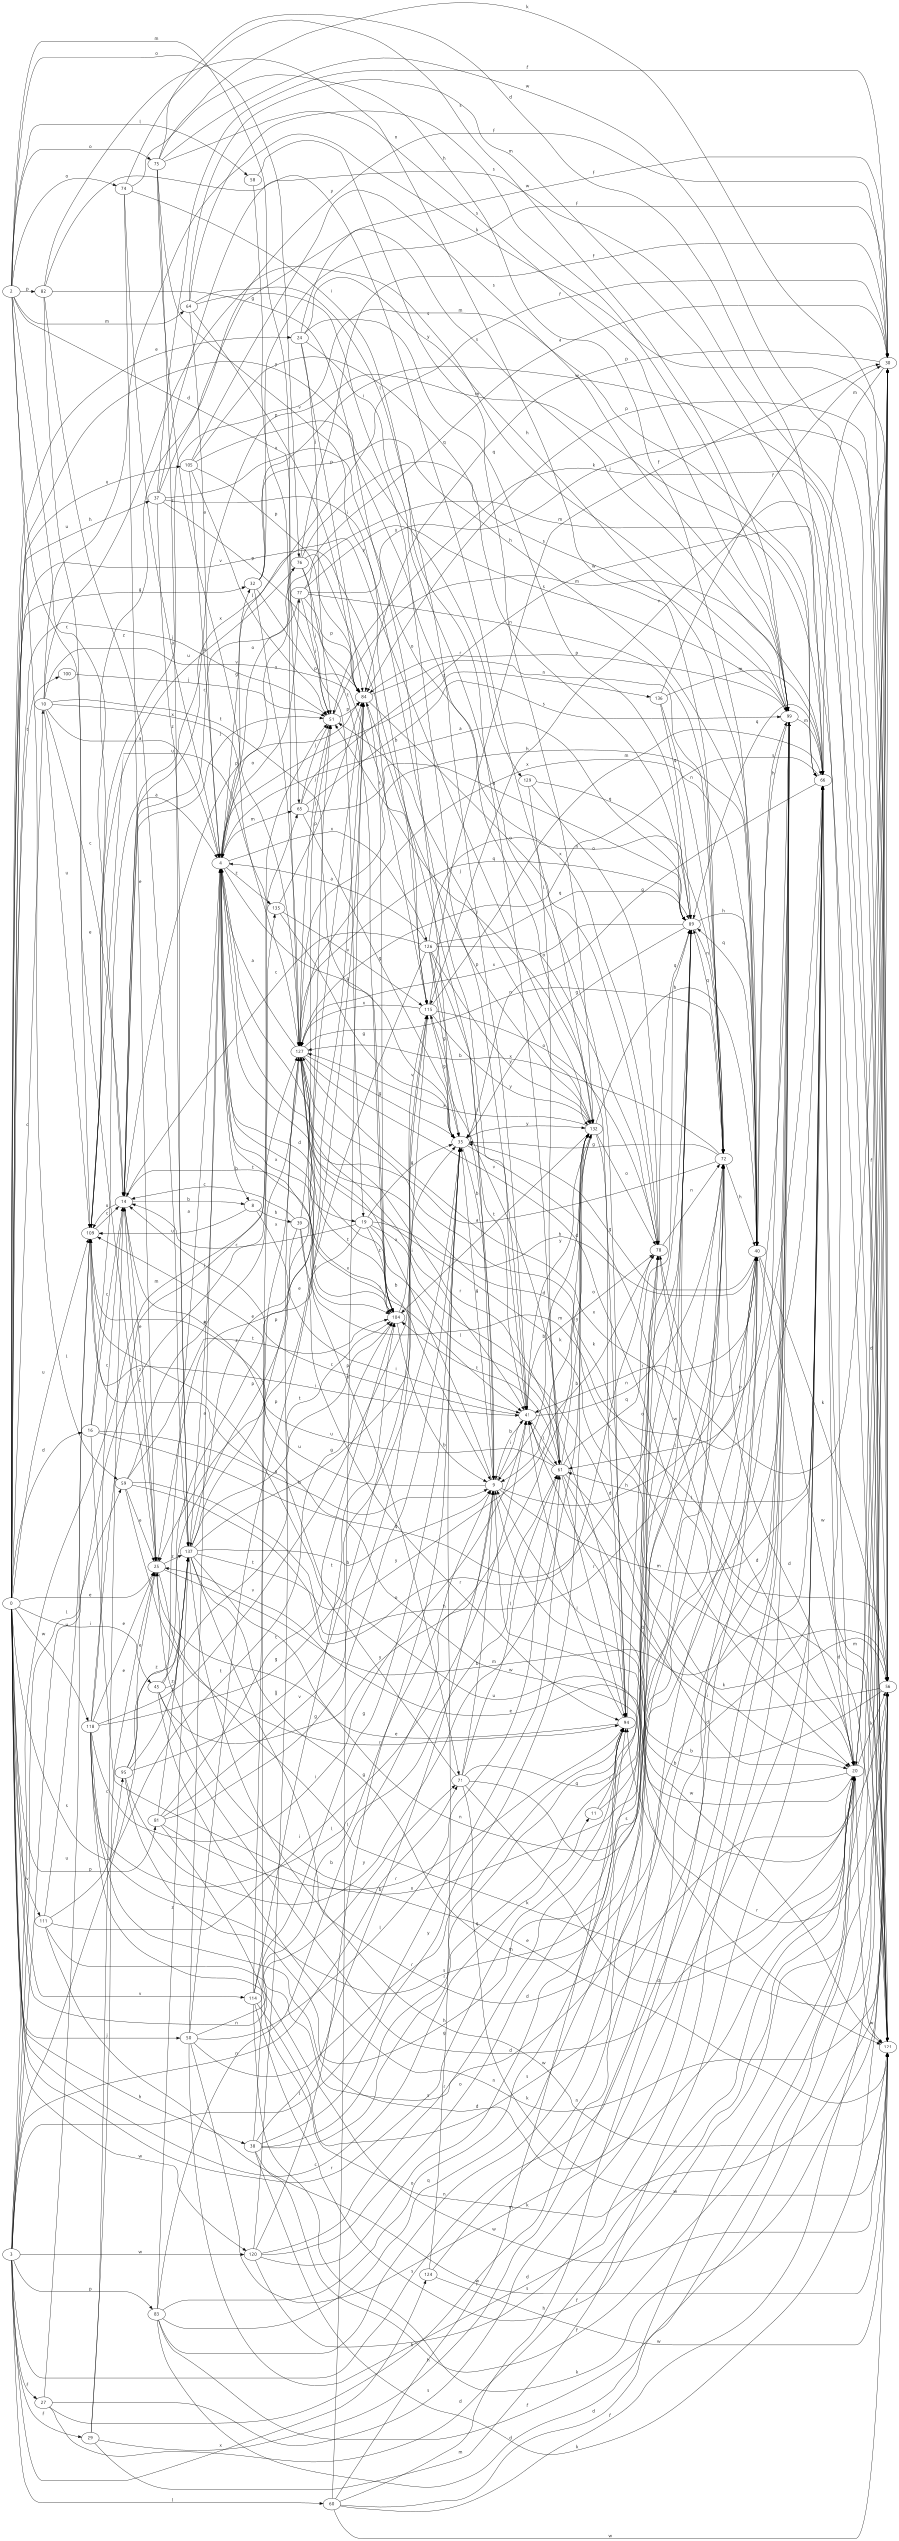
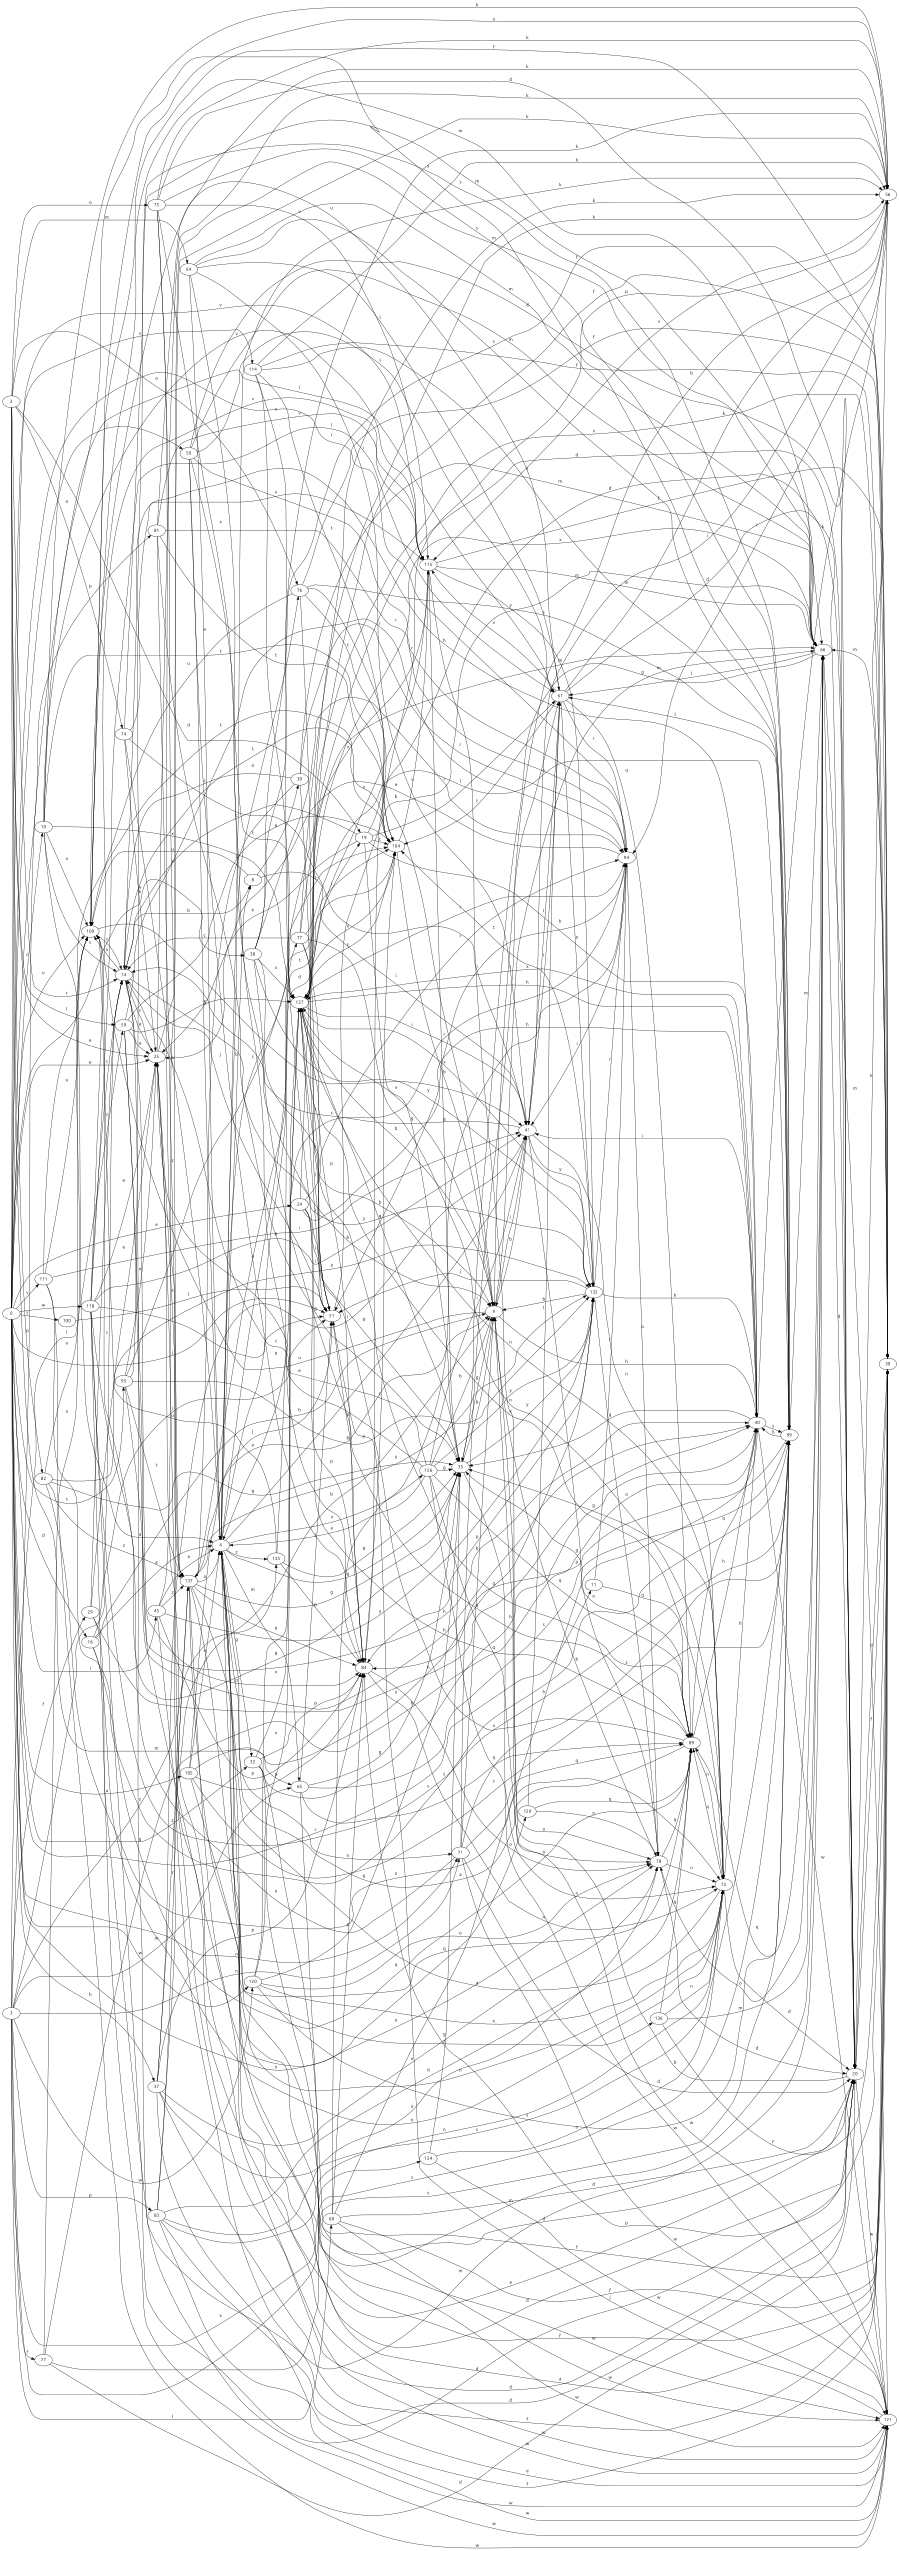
node "58": removed
edge "50" -> "9": label "l" -> "b"
